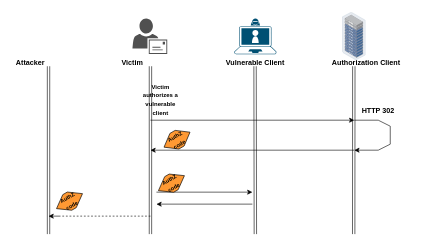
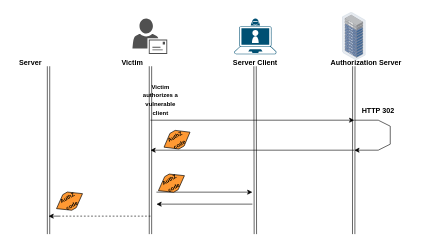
node "Attacker": label "Attacker" -> "Server"
node "Vulnerable Client": label "Vulnerable Client" -> "Server Client"
node "Authorization Client": label "Authorization Client" -> "Authorization Server"
